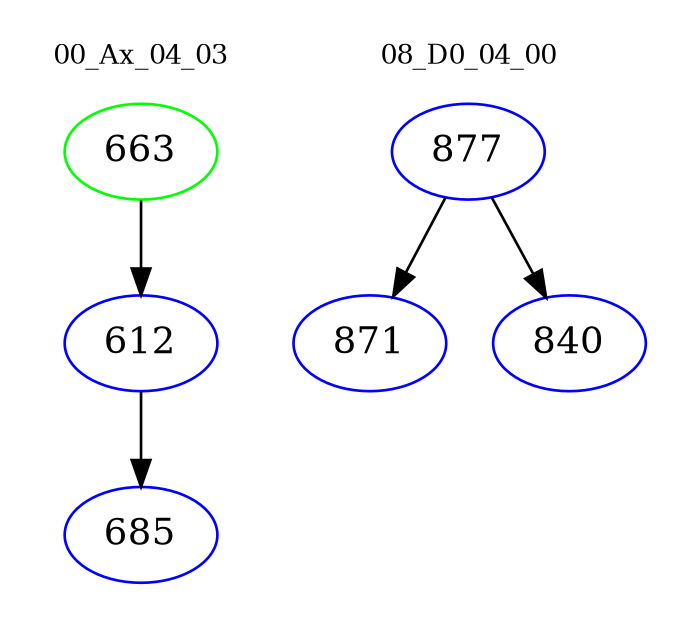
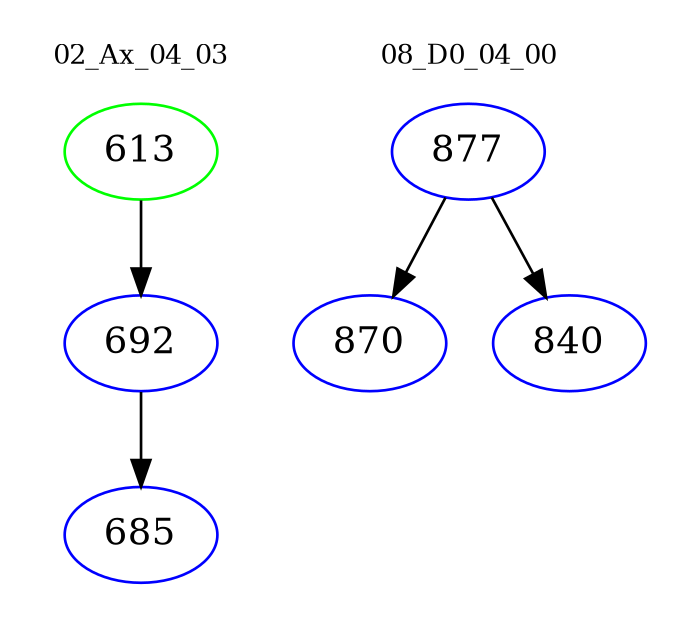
cluster "00_Ax_04_03": label "00_Ax_04_03" -> "02_Ax_04_03"
node "663": label "663" -> "613"
node "612": label "612" -> "692"
node "871": label "871" -> "870"
